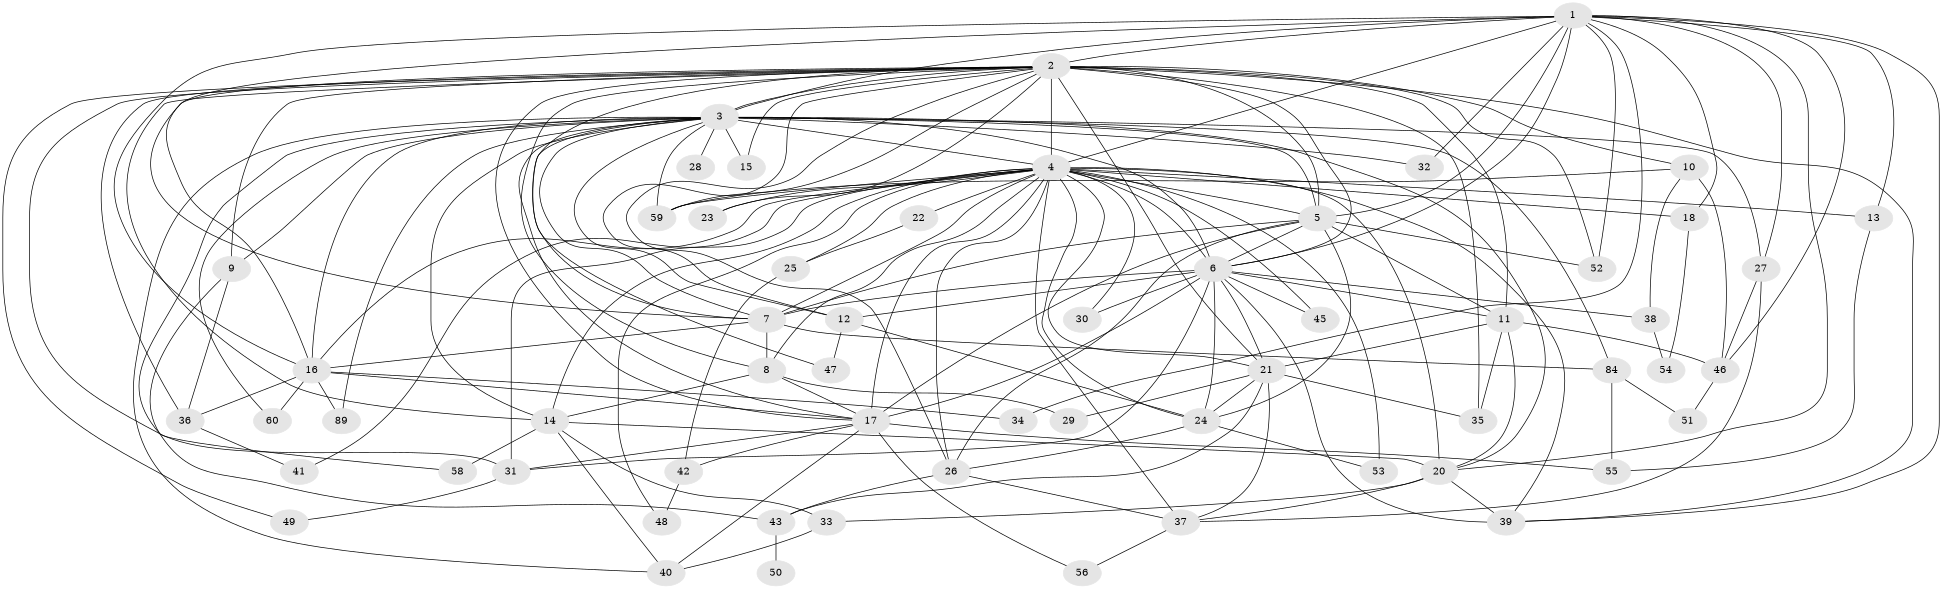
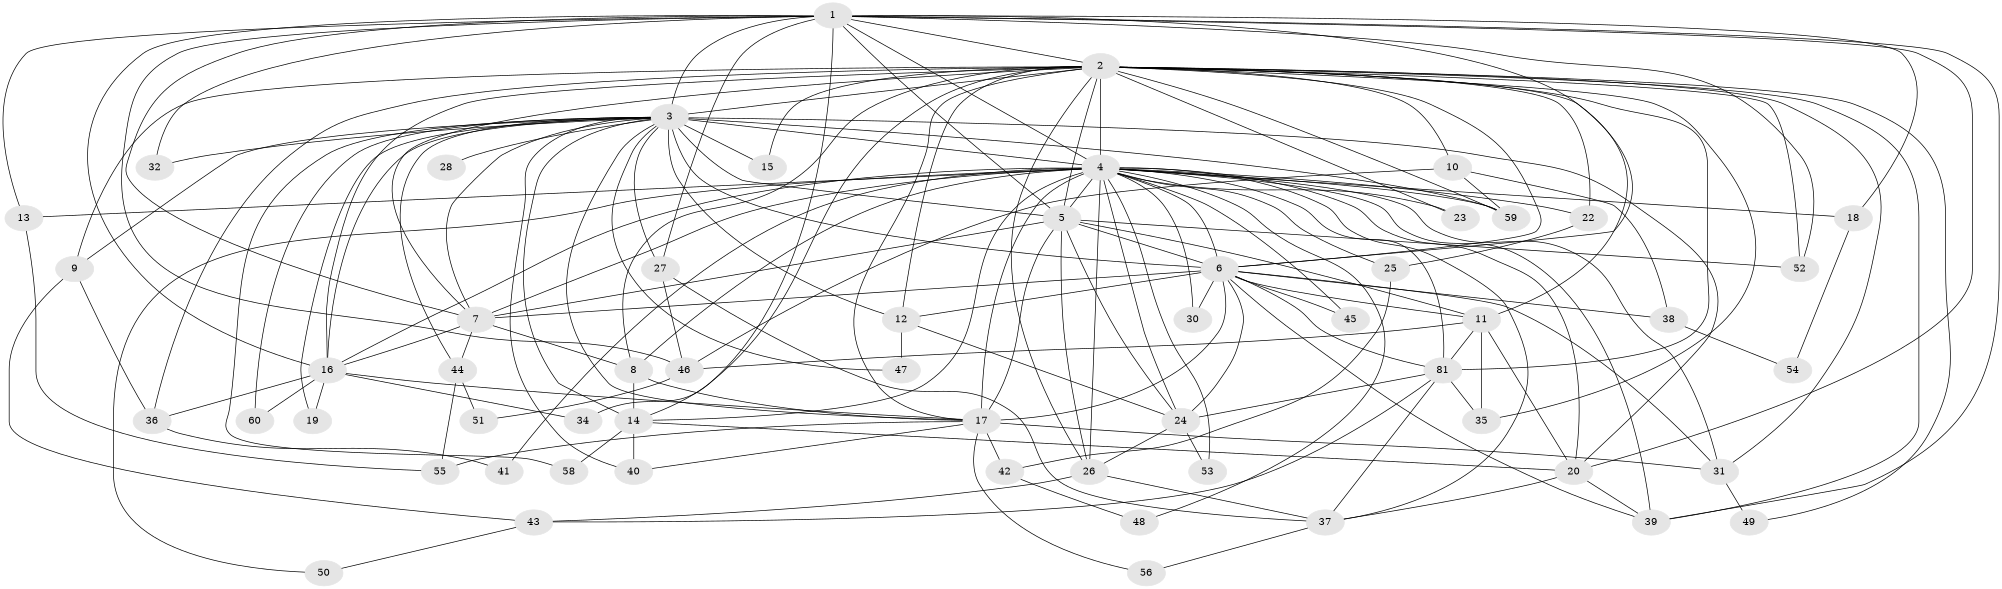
edge "2" -- "22": added
edge "4" -- "50": added
node "21": label "21" -> "81"
node "84": label "84" -> "44"
node "89": label "89" -> "19"
node "29": removed
node "33": removed
